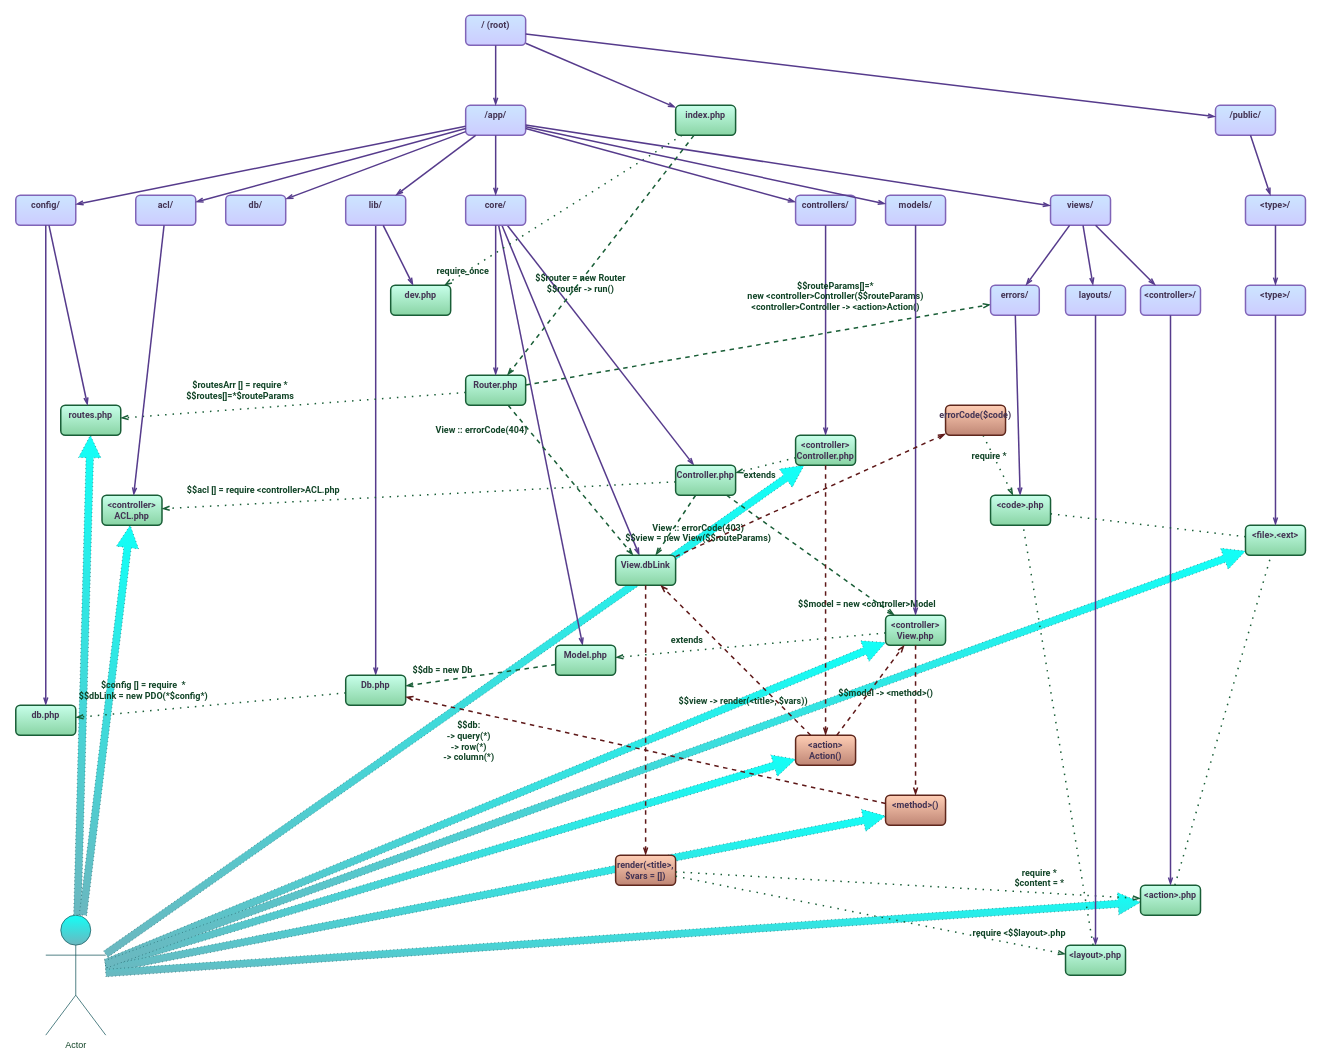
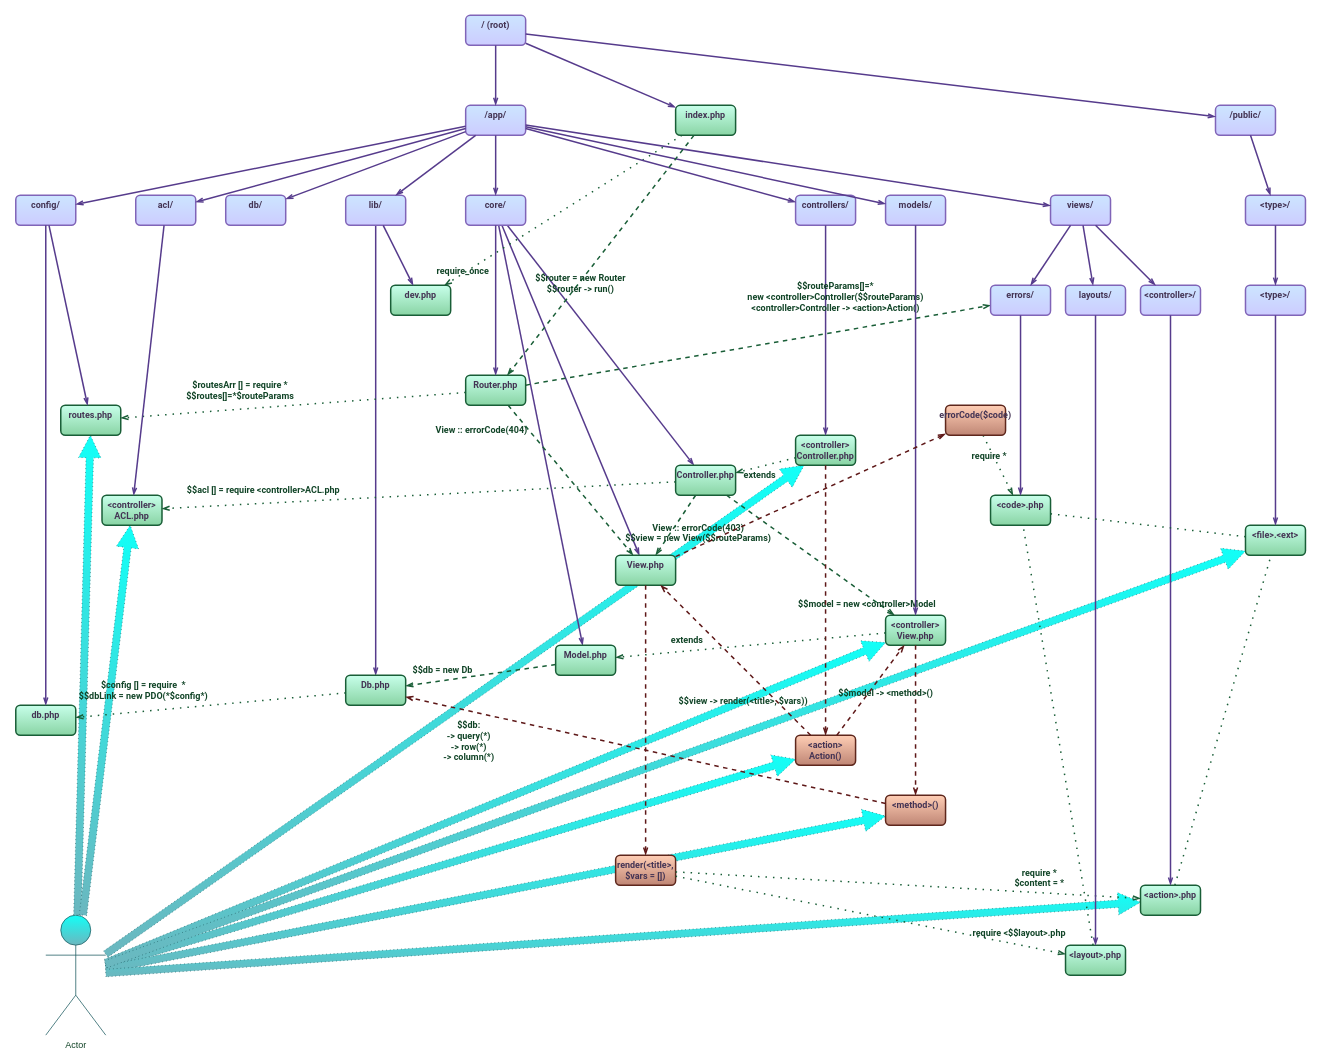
node "errors/": size 49x30 -> 60x30
node "View.dbLink": label "View.dbLink" -> "View.php"
